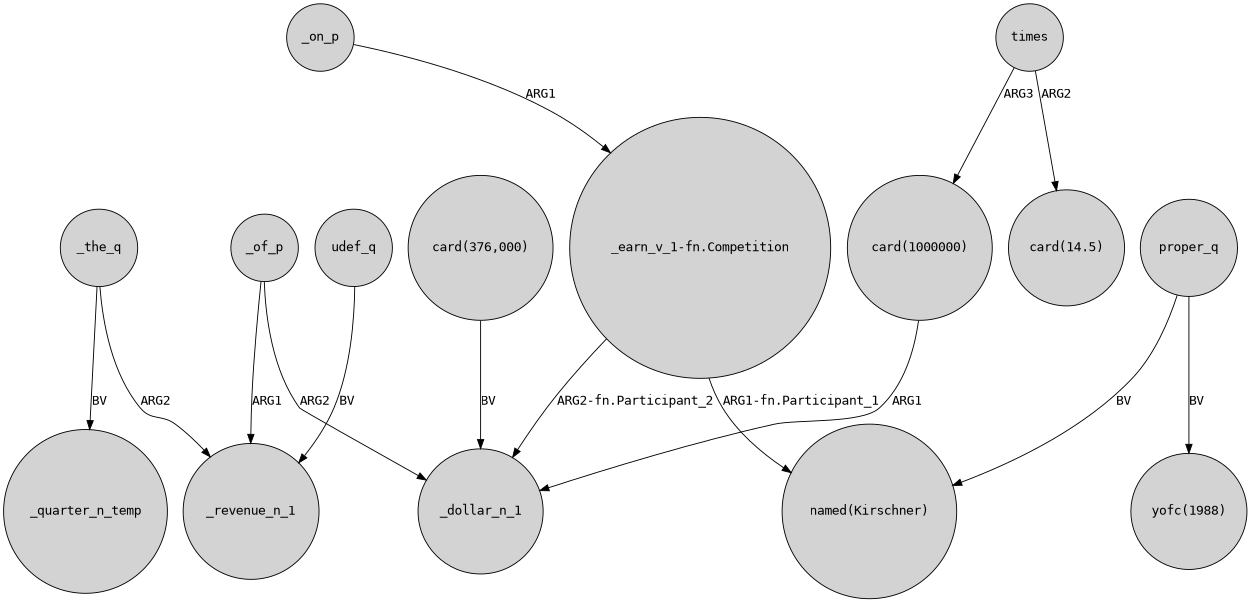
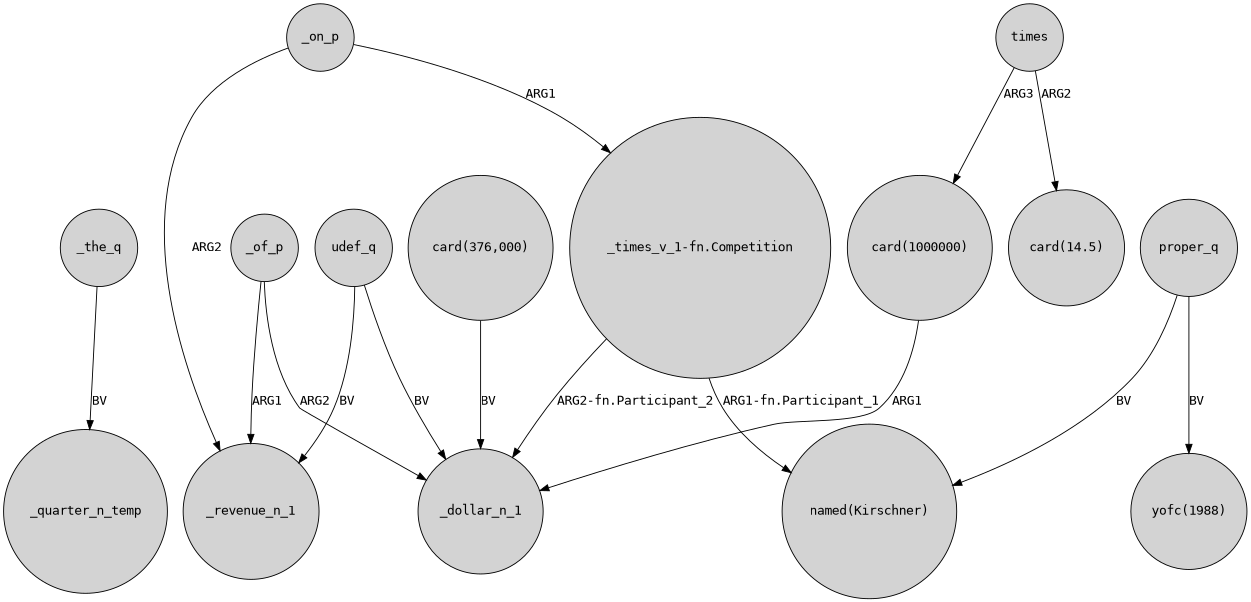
node "_earn_v_1-fn.Competition": label "_earn_v_1-fn.Competition" -> "_times_v_1-fn.Competition"
edge "udef_q" -> "_dollar_n_1": added, label "BV"
edge "_the_q" -> "_revenue_n_1": now "_on_p" -> "_revenue_n_1"
